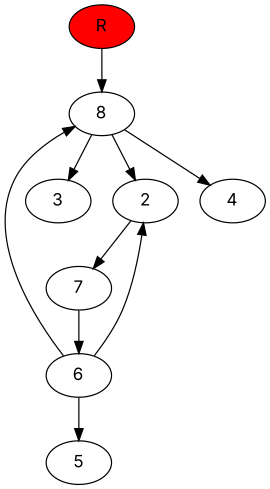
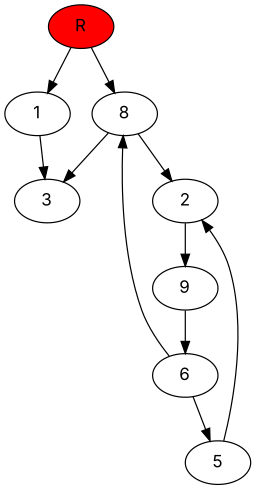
node "1": added
node "4": removed
node "7": label "7" -> "9"
edge "6" -> "2": now "5" -> "2"
